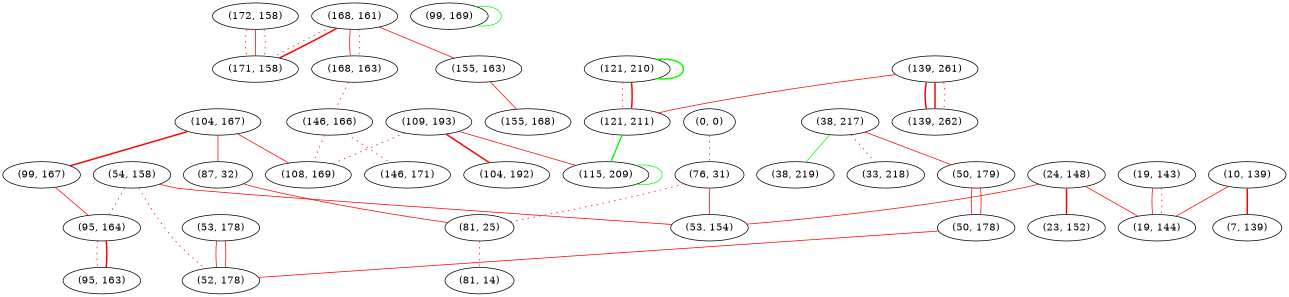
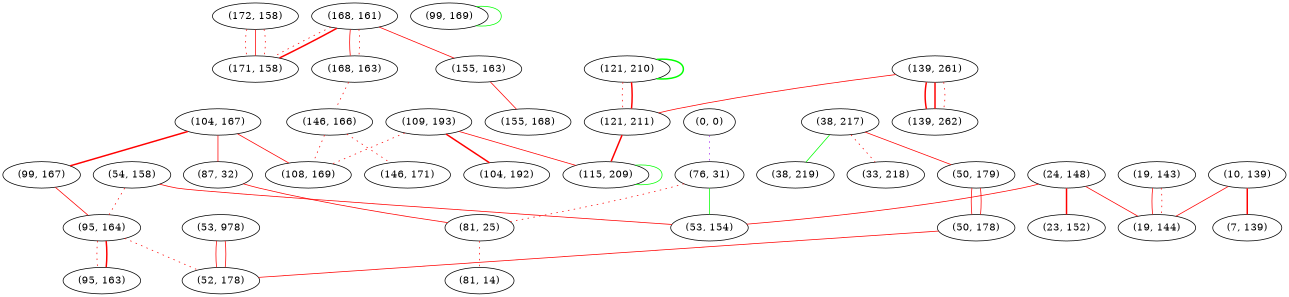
edge "(121, 211)" -- "(115, 209)": color green -> red
edge "(76, 31)" -- "(53, 154)": color red -> green
node "(53, 178)": label "(53, 178)" -> "(53, 978)"
edge "(54, 158)" -- "(52, 178)": now "(95, 164)" -- "(52, 178)"
